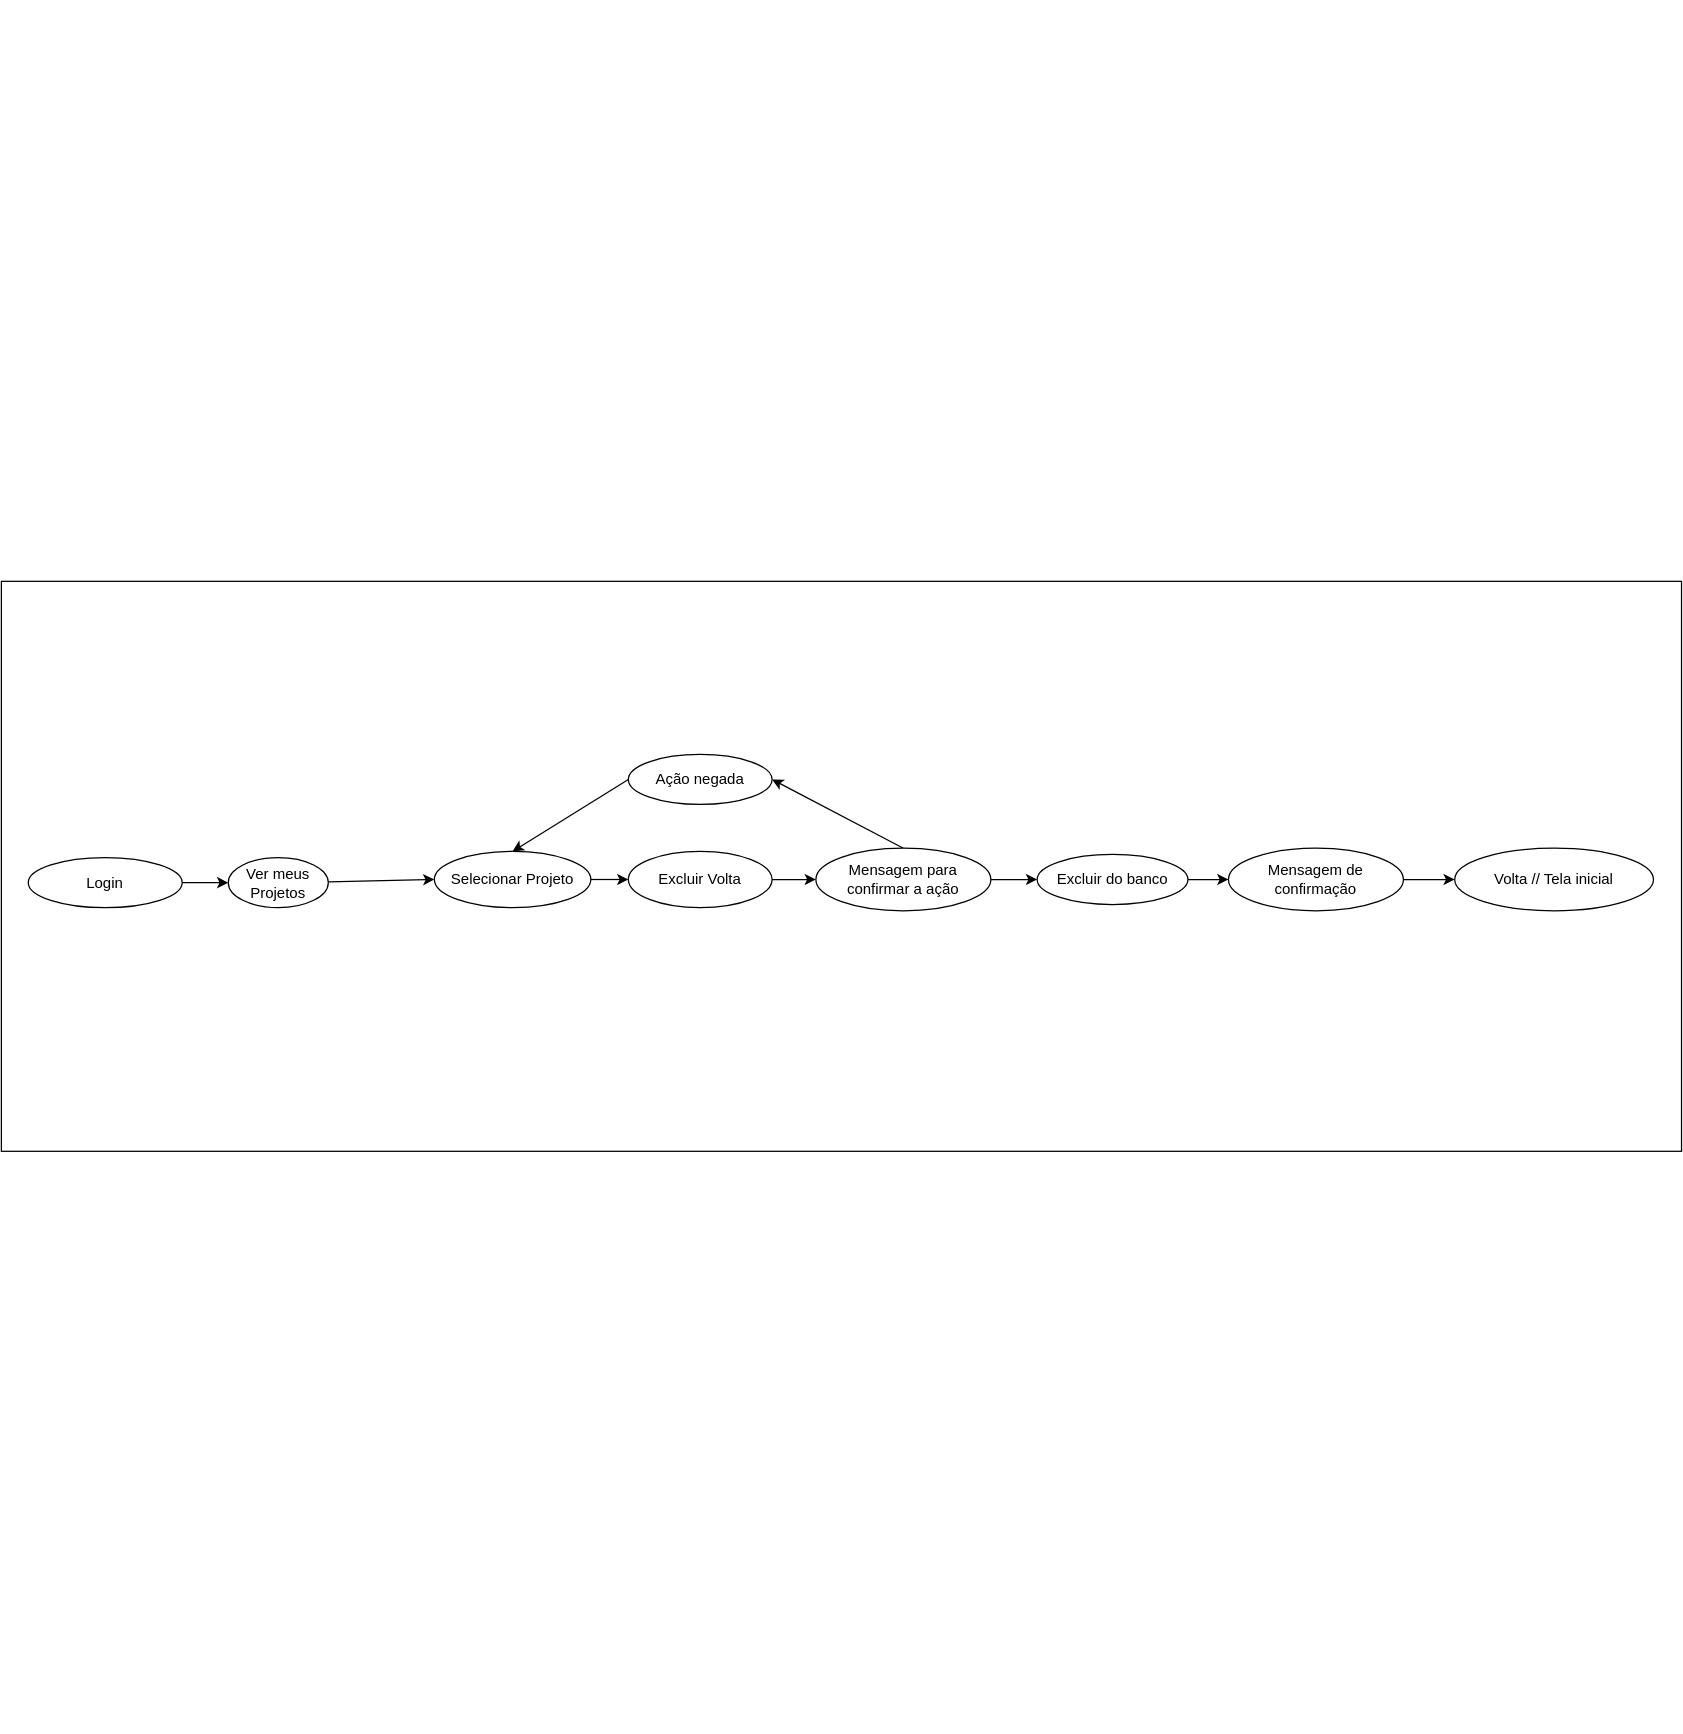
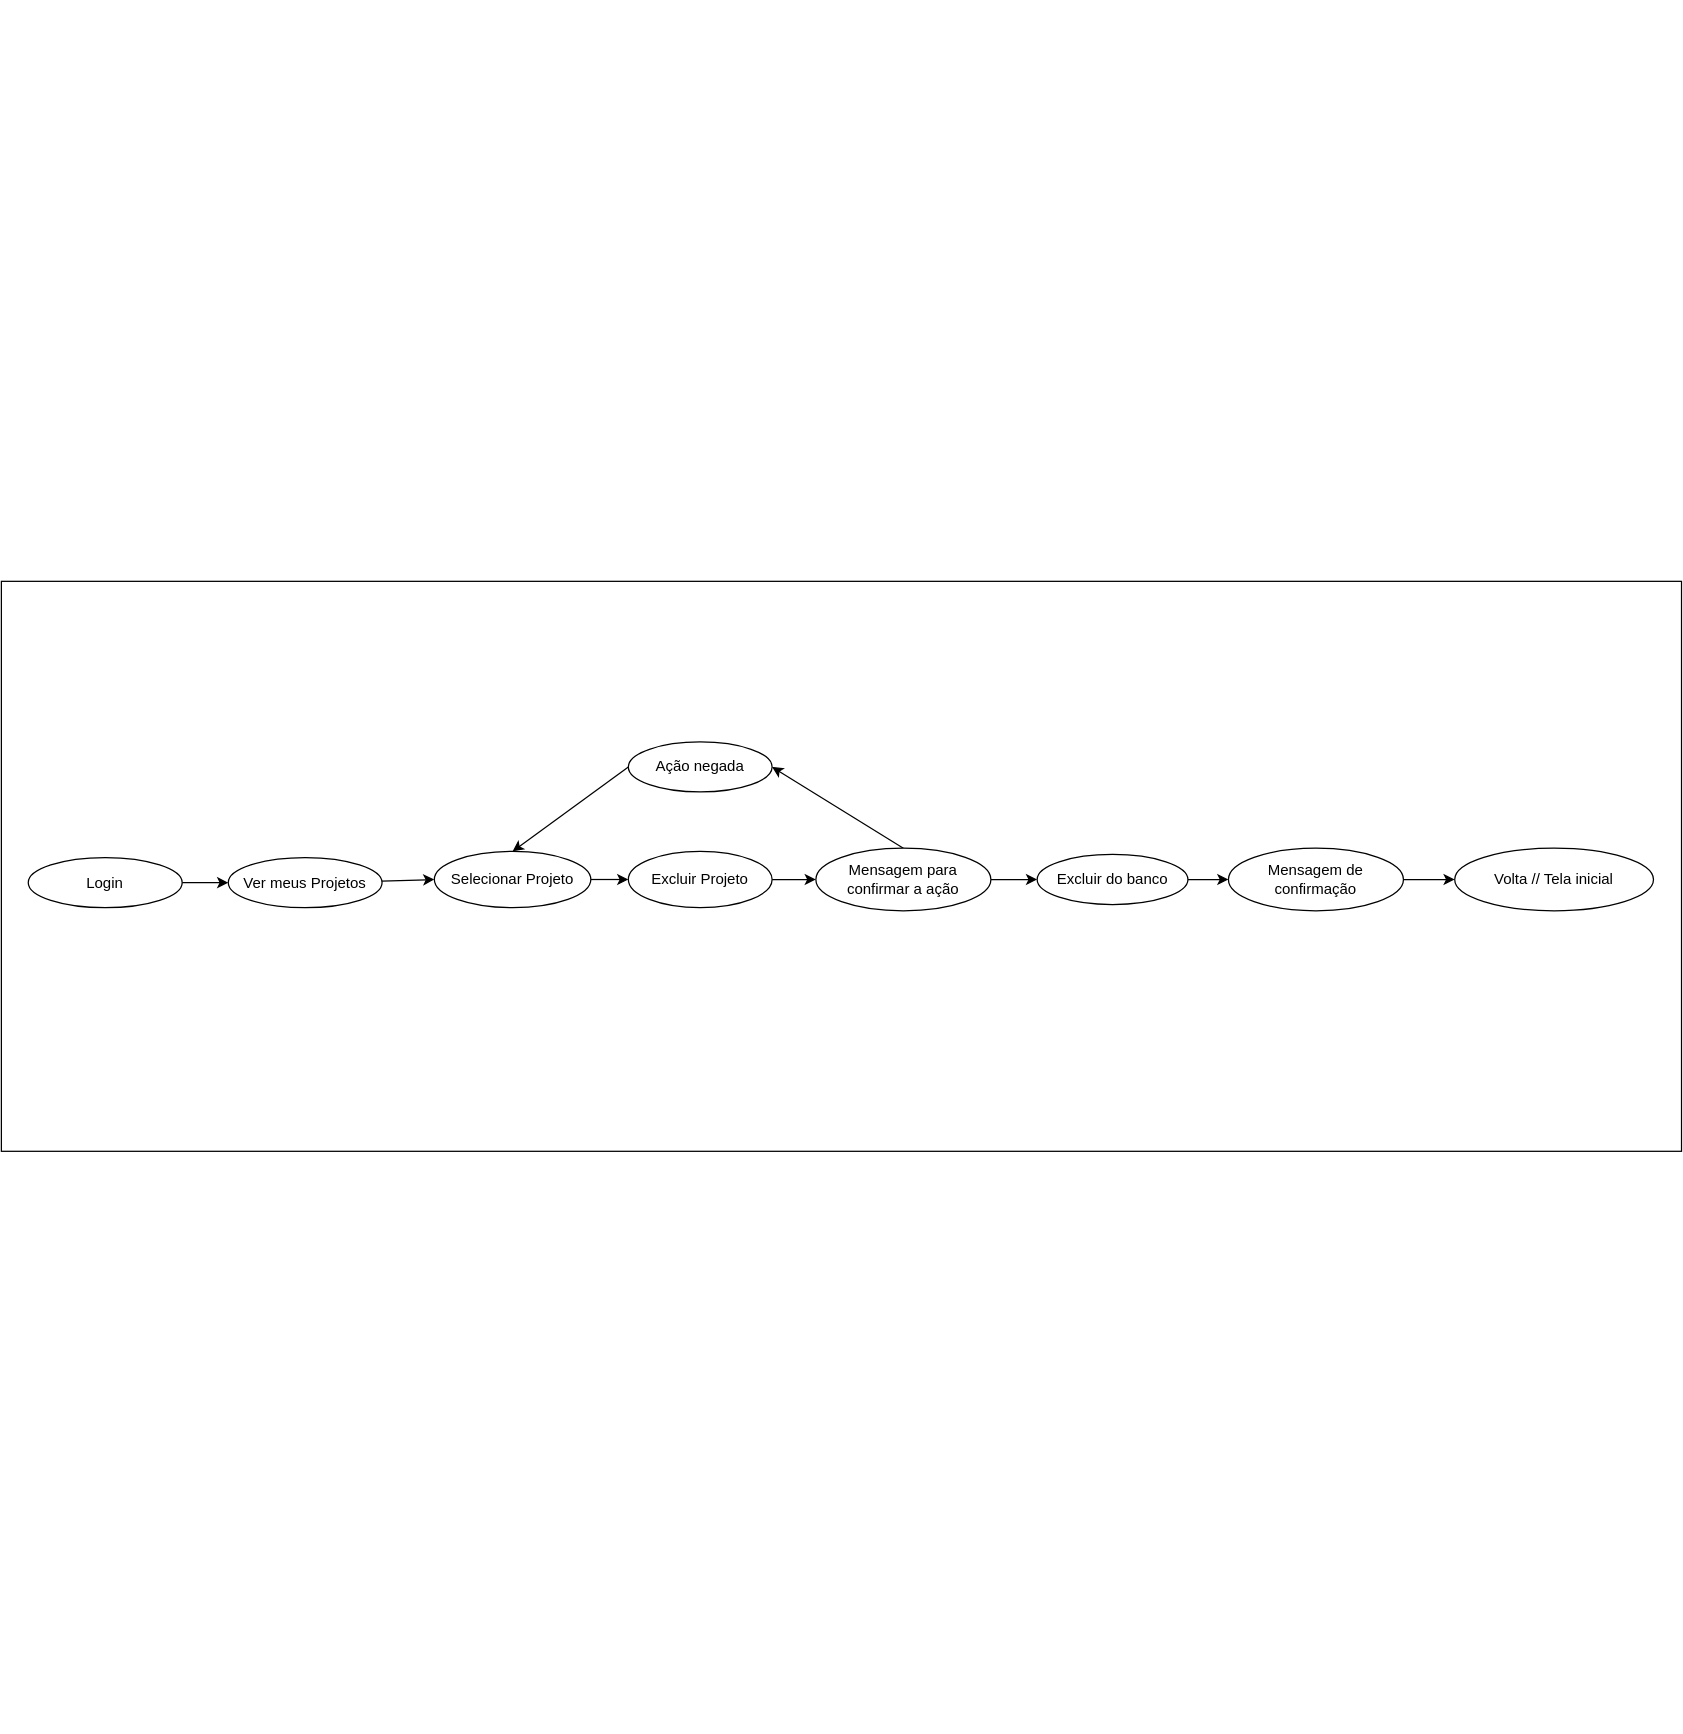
node "Ação negada": moved (700, 779) -> (700, 767)
node "Excluir Volta": label "Excluir Volta" -> "Excluir Projeto"
node "Ver meus Projetos": size 100x50 -> 154x50
